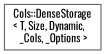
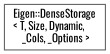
node "Cols::DenseStorage < T, Size, Dynamic, _Cols, _Options >": label "Cols::DenseStorage < T, Size, Dynamic, _Cols, _Options >" -> "Eigen::DenseStorage < T, Size, Dynamic, _Cols, _Options >"
